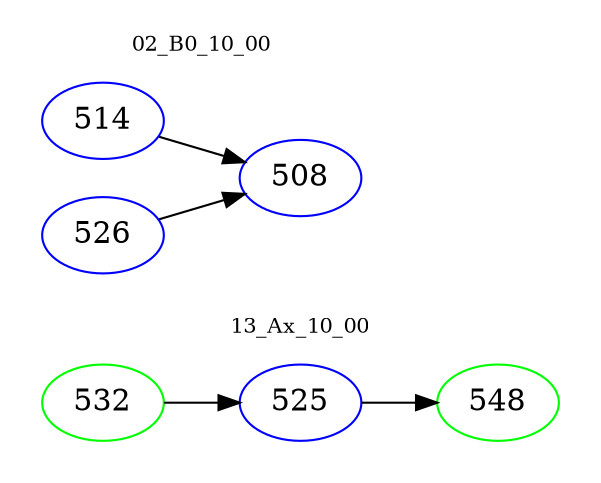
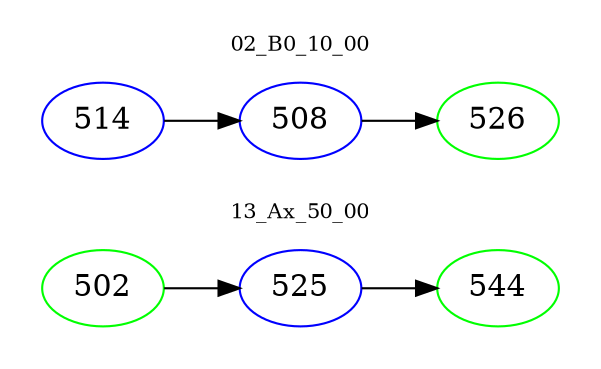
edge "526" -> "508": reversed
node "526": color blue -> green
cluster "13_Ax_10_00": label "13_Ax_10_00" -> "13_Ax_50_00"
node "532": label "532" -> "502"
node "548": label "548" -> "544"
